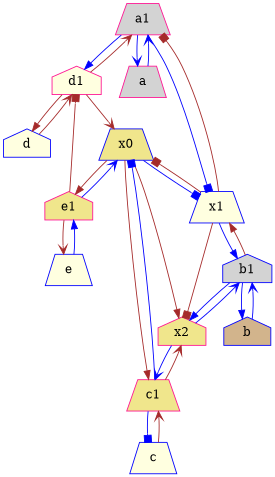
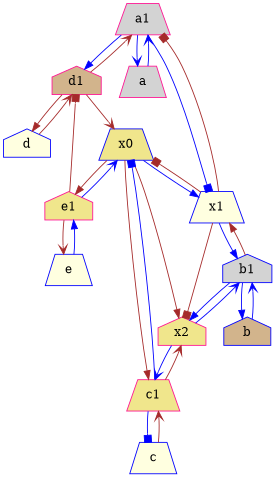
node "d1": fillcolor lightyellow -> tan
edge "x0" -> "x1": arrowhead box -> normal
